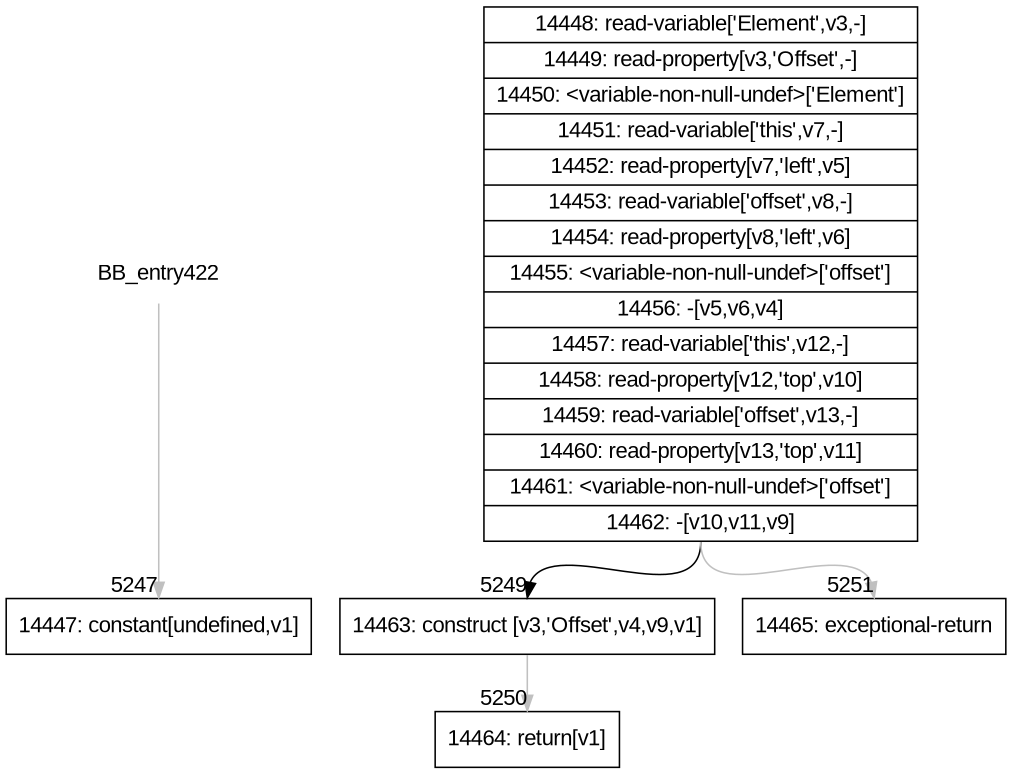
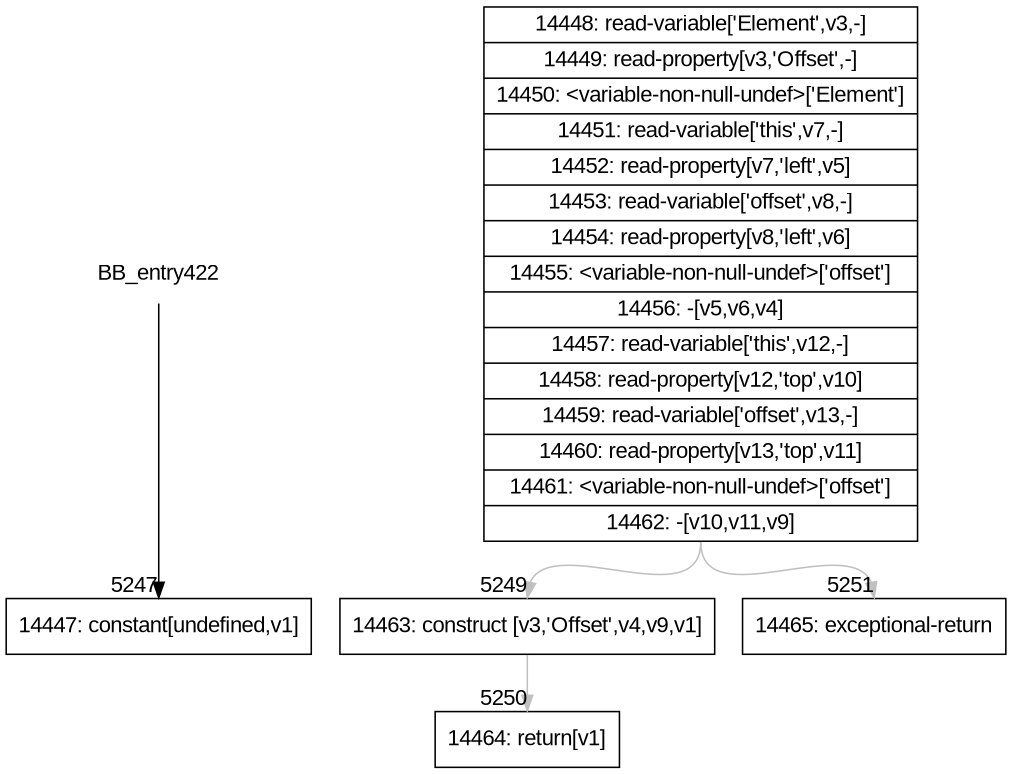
edge "BB_entry422" -> "14447: constant[undefined,v1]": color gray -> black
edge "14448: read-variable['Element',v3,-]" -> "14463: construct [v3,'Offset',v4,v9,v1]": color black -> gray
